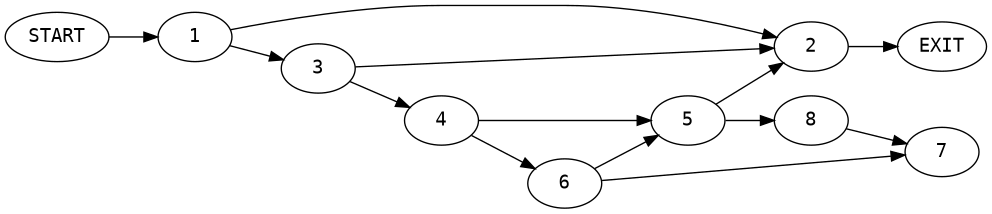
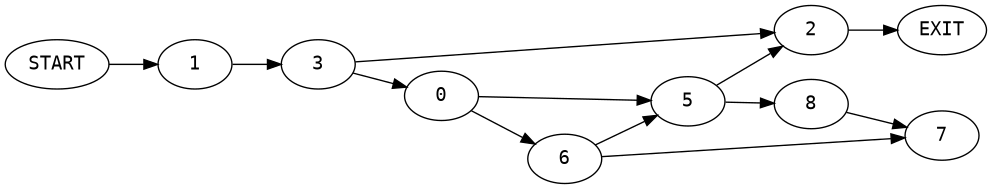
edge "1" -> "2": removed
node "4": label "4" -> "0"
